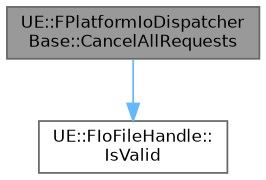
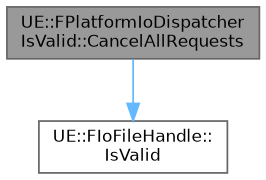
node "UE::FPlatformIoDispatcher Base::CancelAllRequests": label "UE::FPlatformIoDispatcher Base::CancelAllRequests" -> "UE::FPlatformIoDispatcher IsValid::CancelAllRequests"
